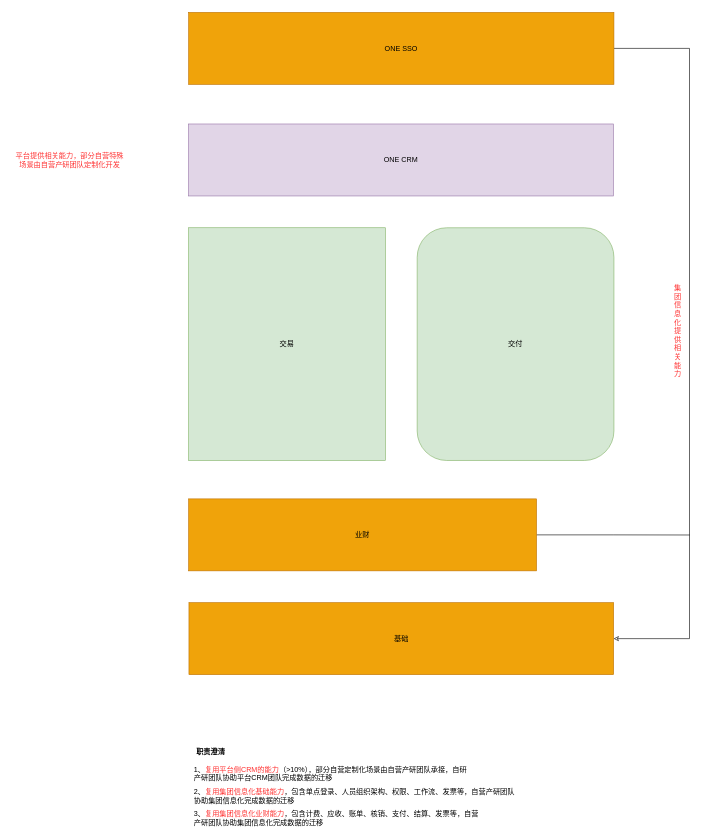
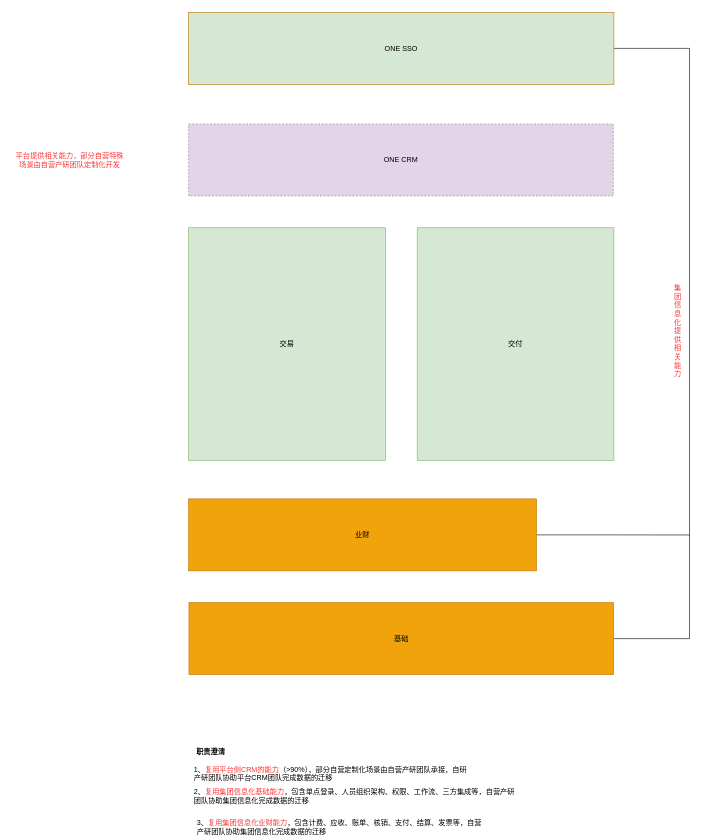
node "ONE SSO": fillcolor #f0a30a -> #d5e8d4
node "ONE CRM": style solid -> dashed
node "交付": shape rounded rectangle -> rectangle
edge "ONE SSO" -> "基础": arrowhead classic -> none
node "1、复用平台侧CRM的能力（>10%），部分自营定制化场景由自营产研团队承接，自研产研团队协助平台CRM团队完成数据的迁移": label "1、复用平台侧CRM的能力（>10%），部分自营定制化场景由自营产研团队承接，自研产研团队协助平台CRM团队完成数据的迁移" -> "1、复用平台侧CRM的能力（>90%），部分自营定制化场景由自营产研团队承接，自研产研团队协助平台CRM团队完成数据的迁移"
node "2、复用集团信息化基础能力，包含单点登录、人员组织架构、权限、工作流、发票等，自营产研团队协助集团信息化完成数据的迁移": label "2、复用集团信息化基础能力，包含单点登录、人员组织架构、权限、工作流、发票等，自营产研团队协助集团信息化完成数据的迁移" -> "2、复用集团信息化基础能力，包含单点登录、人员组织架构、权限、工作流、三方集成等，自营产研团队协助集团信息化完成数据的迁移"
node "3、复用集团信息化业财能力，包含计费、应收、账单、核销、支付、结算、发票等，自营产研团队协助集团信息化完成数据的迁移": moved (338, 818) -> (341, 827)
